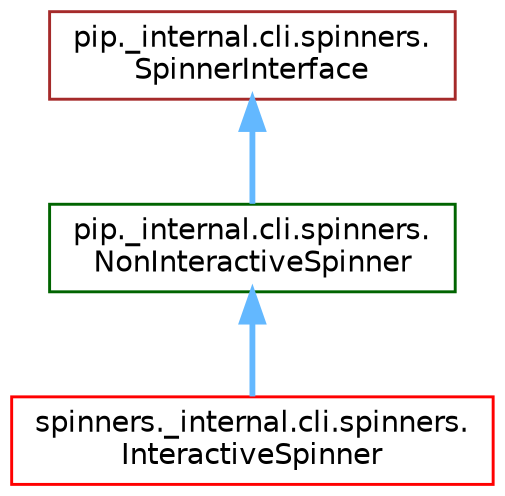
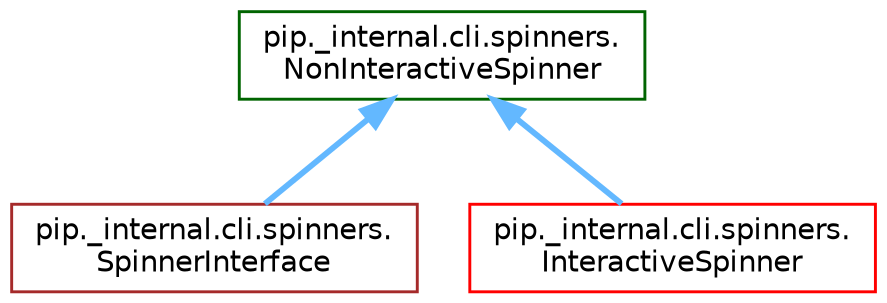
edge "pip._internal.cli.spinners. NonInteractiveSpinner" -> "pip._internal.cli.spinners. SpinnerInterface": reversed
node "spinners._internal.cli.spinners. InteractiveSpinner": label "spinners._internal.cli.spinners. InteractiveSpinner" -> "pip._internal.cli.spinners. InteractiveSpinner"
